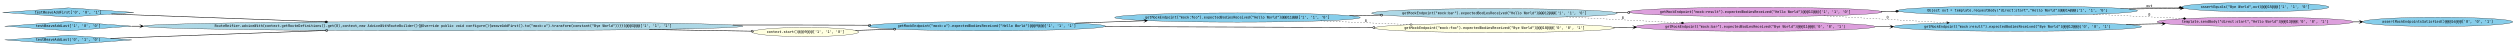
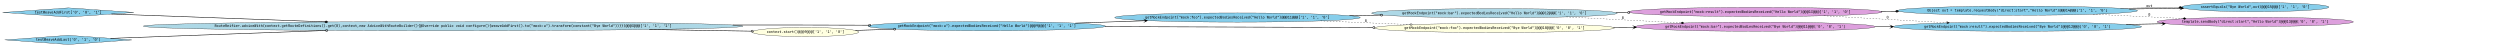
node "assertMockEndpointsSatisfied()@@@14@@@['0', '0', '1']": removed
node "testWeaveAddLast['1', '0', '0']": removed
